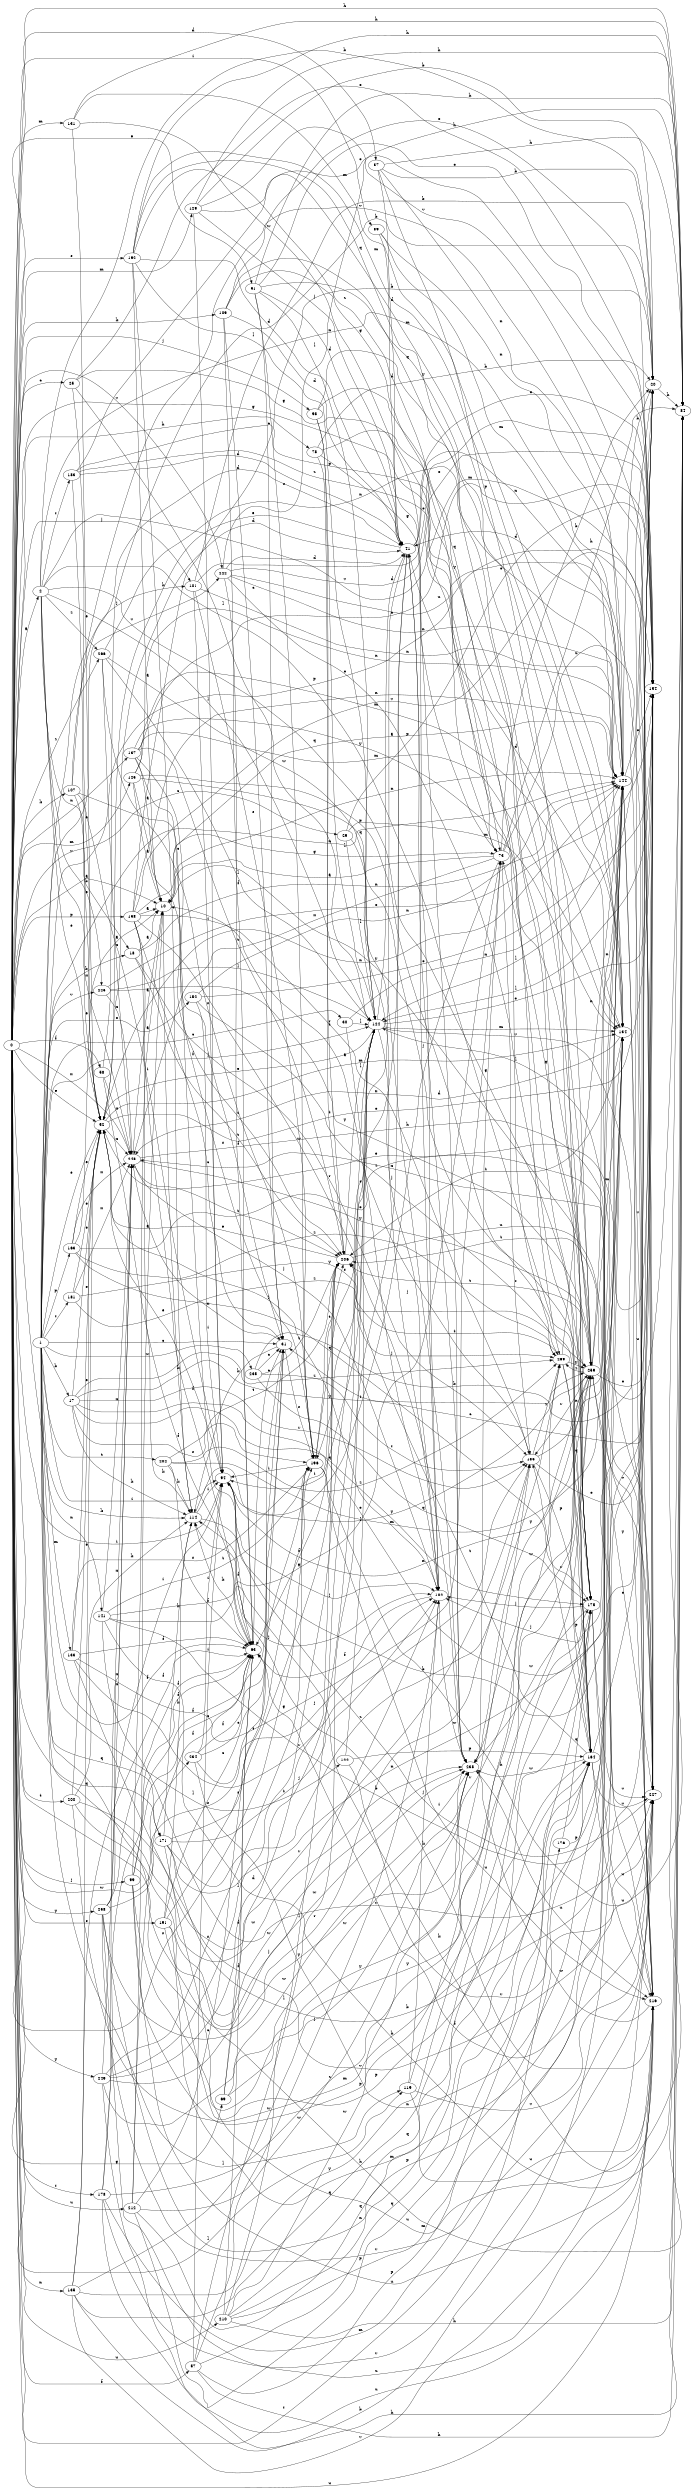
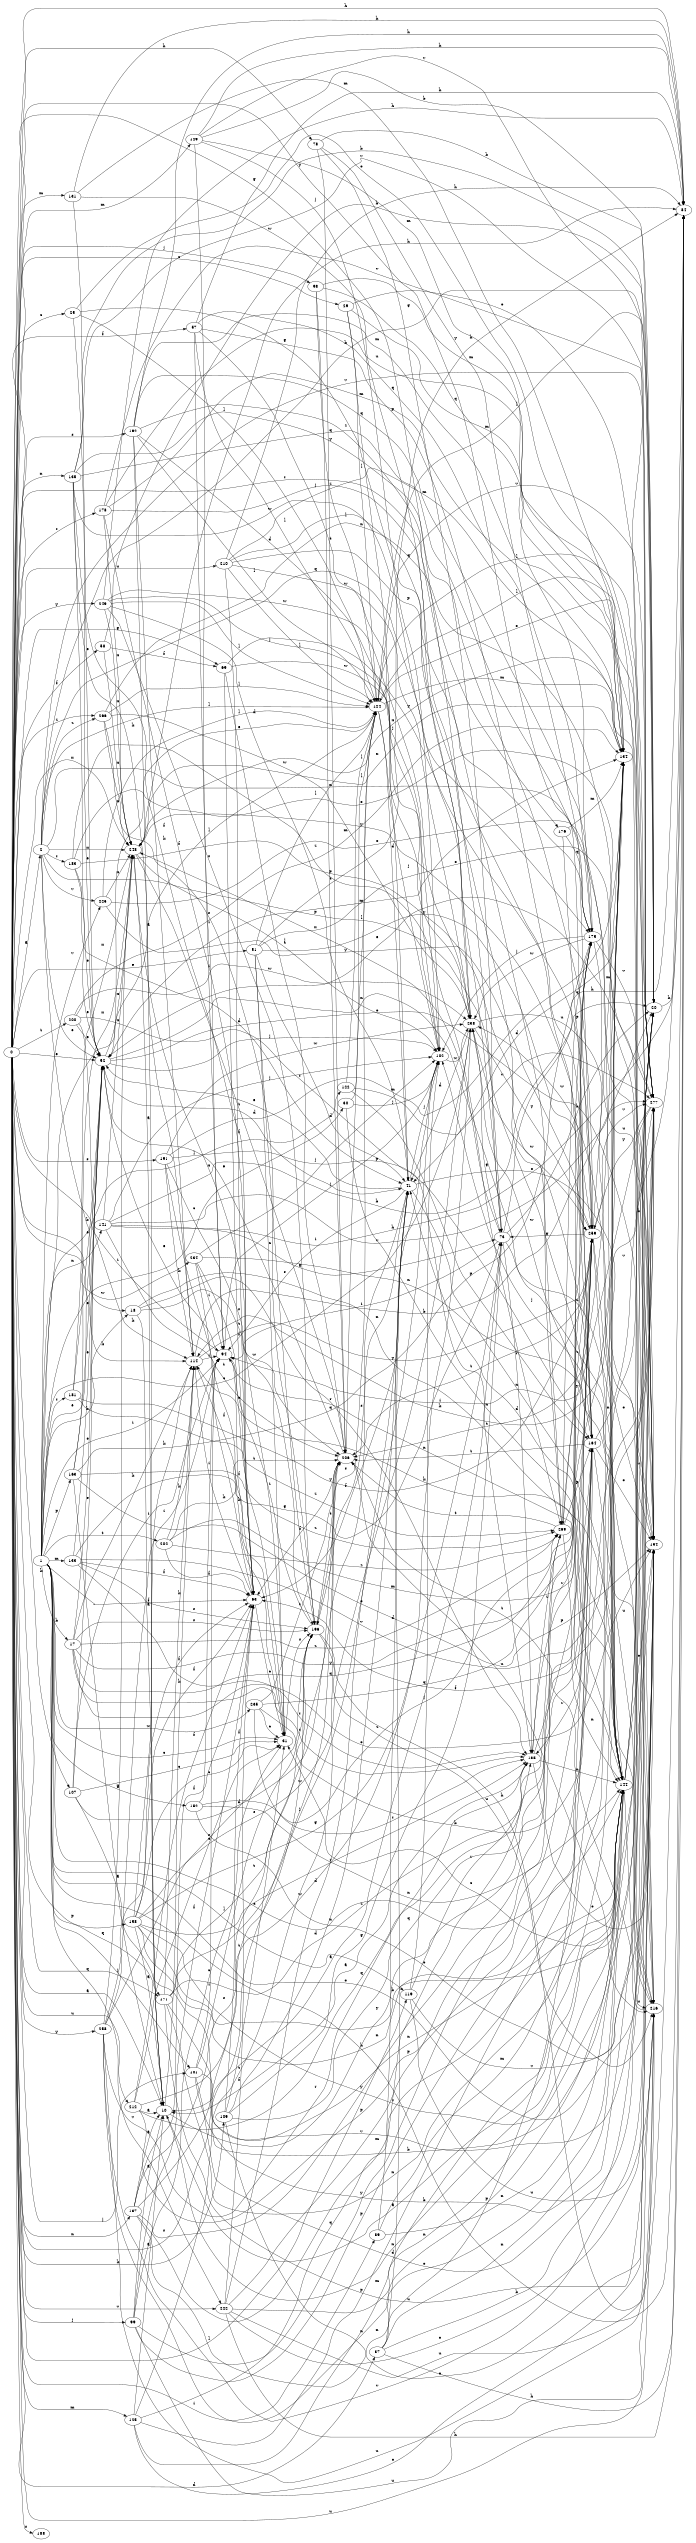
edge "176" -> "134": added, label "m"
edge "135" -> "114": added, label "k"
edge "125" -> "175": now "125" -> "185"
edge "58" -> "63": now "58" -> "69"
node "227": label "227" -> "277"
node "188": added
